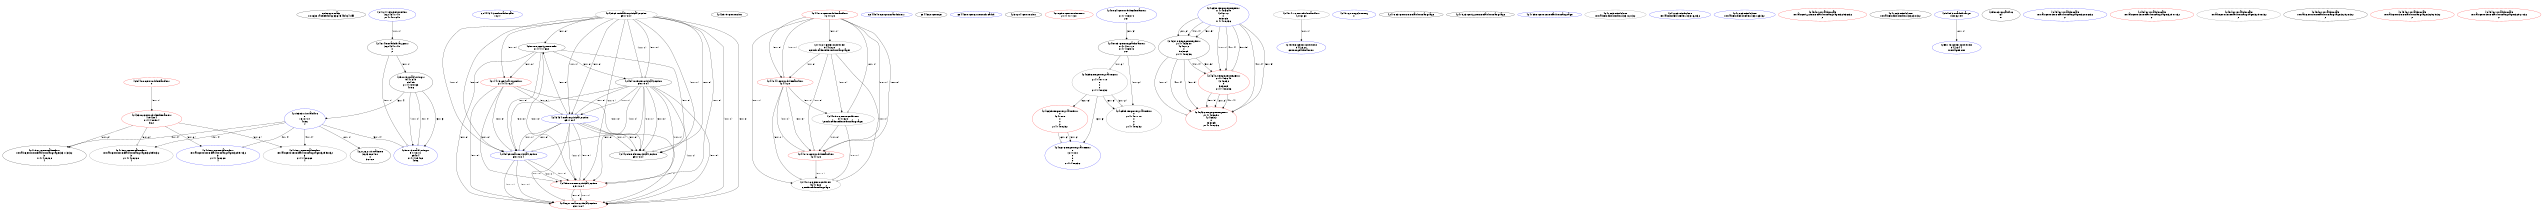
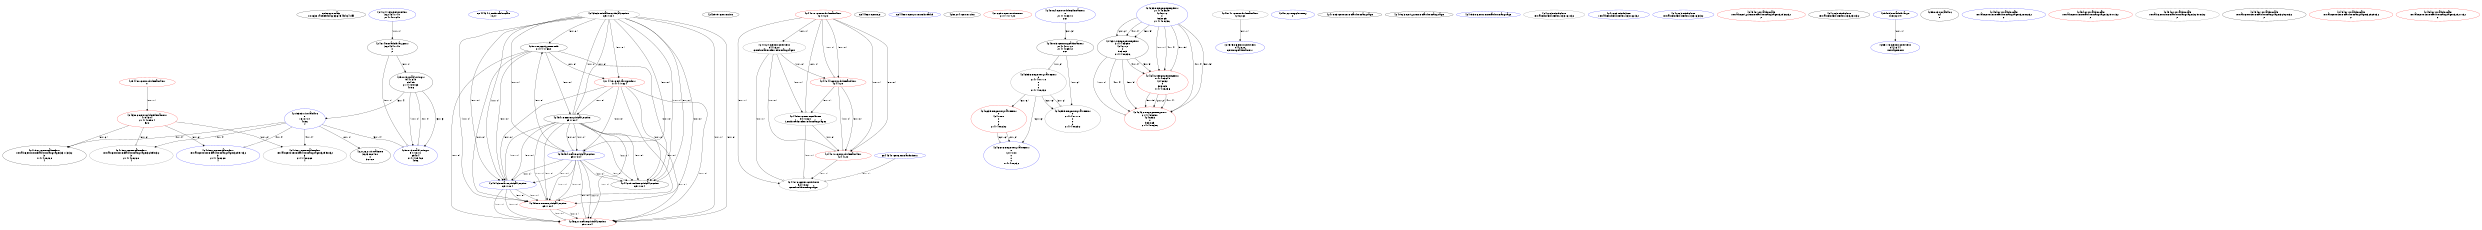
edge "4214413.GetStartupInfoW 2147417624" -> "4245418.EnterCriticalSection 6917004": added, label "(0-->0)"
edge "4244044.GetModuleHandleW 4244120" -> "4244076.GetProcAddress 9441320 GetThreadUILanguage": now "6844540.GetCommandLineW" -> "4244076.GetProcAddress 9441320 GetThreadUILanguage"
